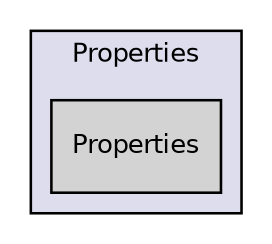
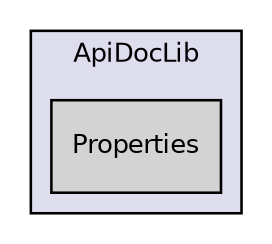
cluster "Properties": label "Properties" -> "ApiDocLib"
